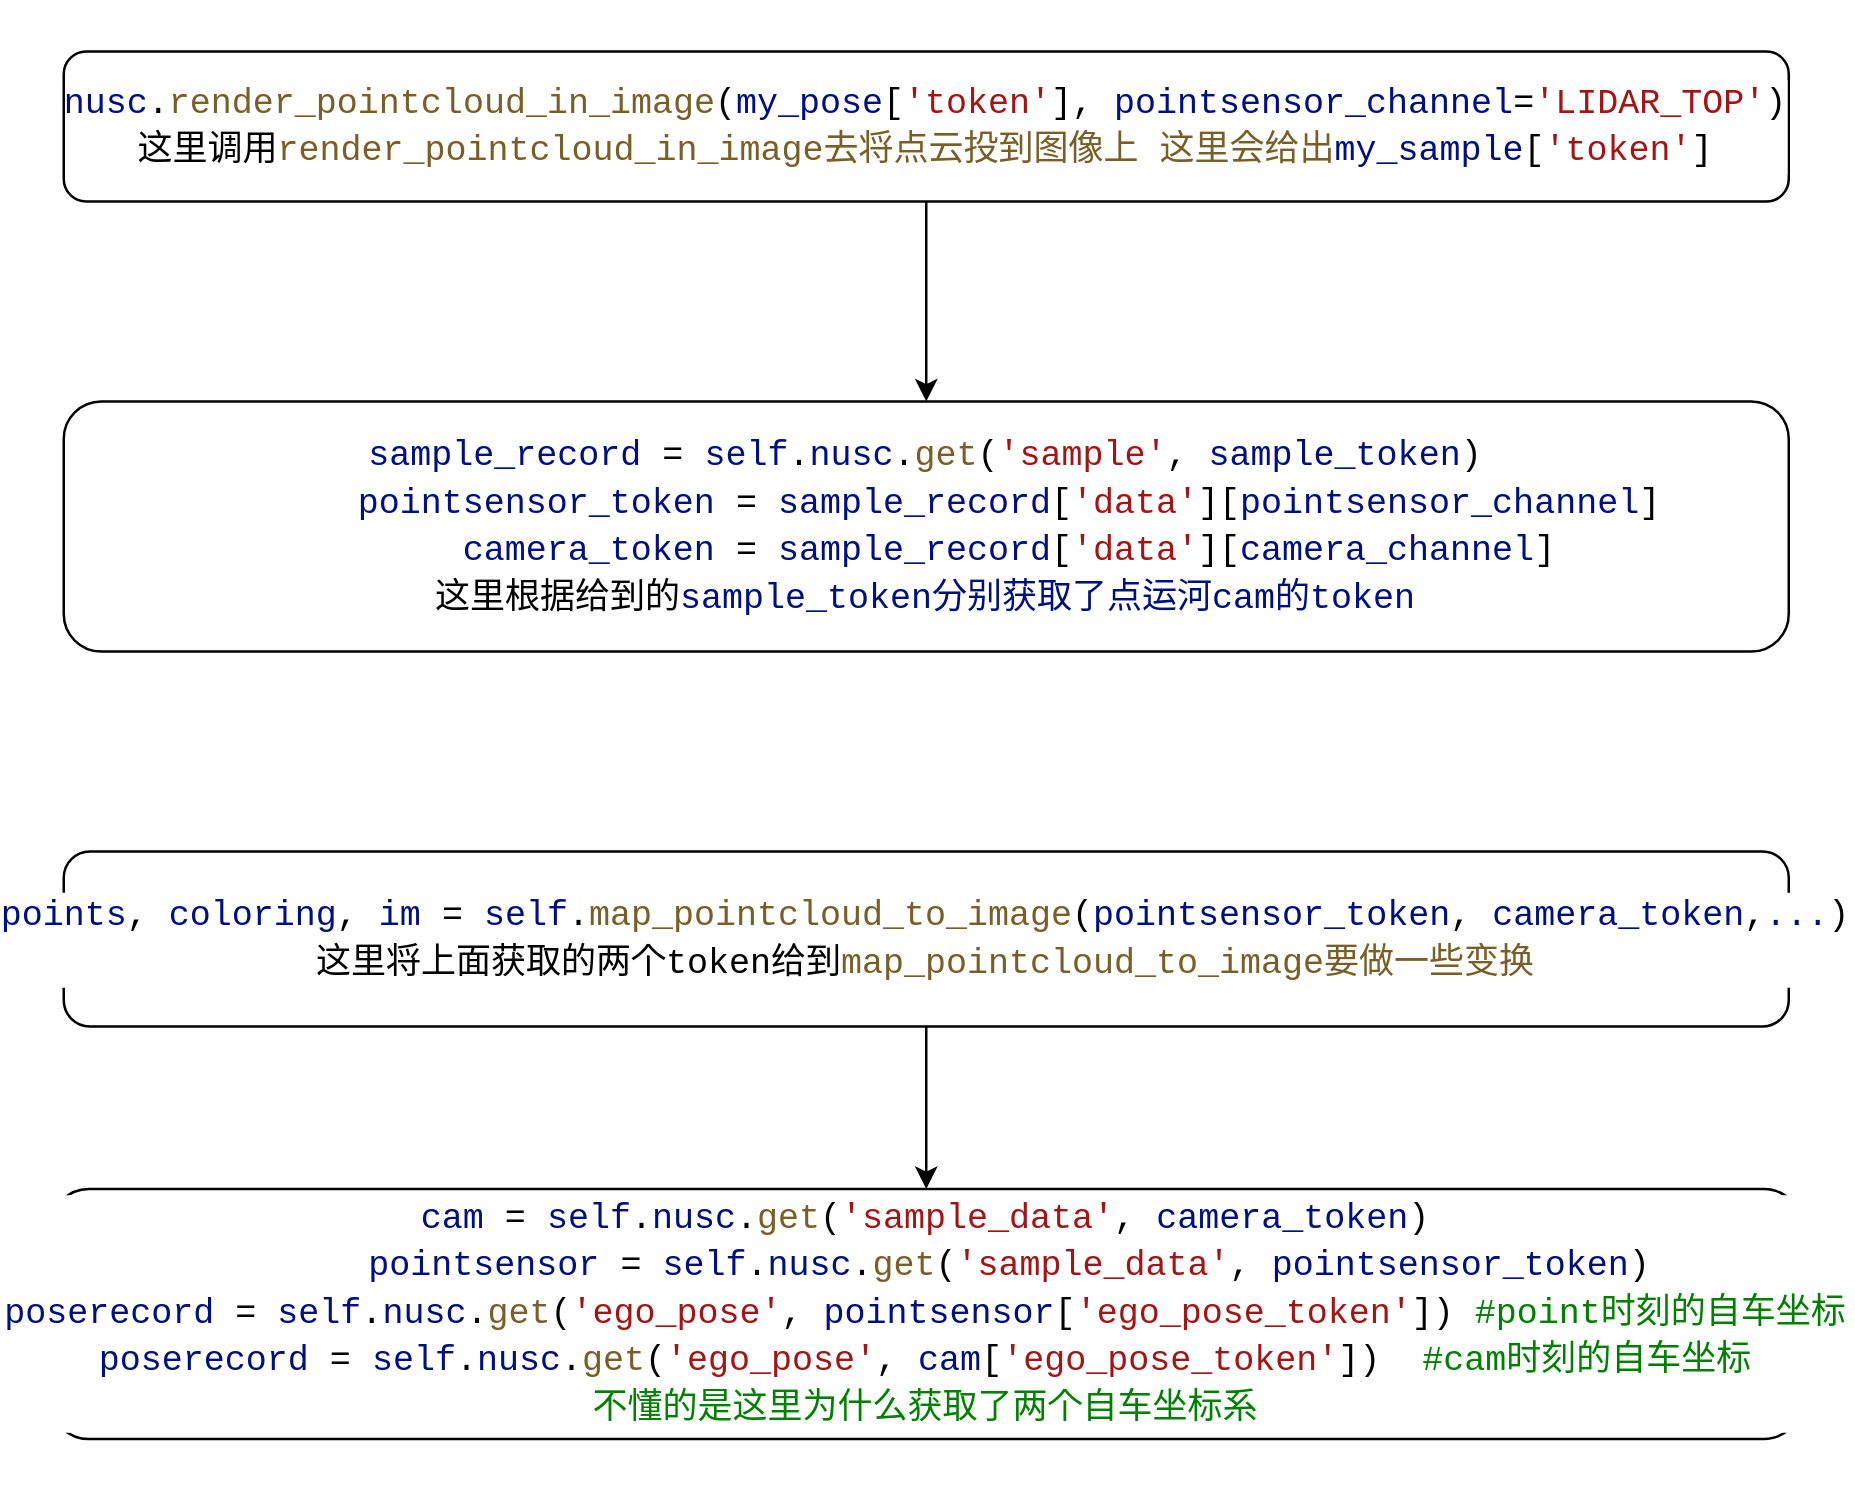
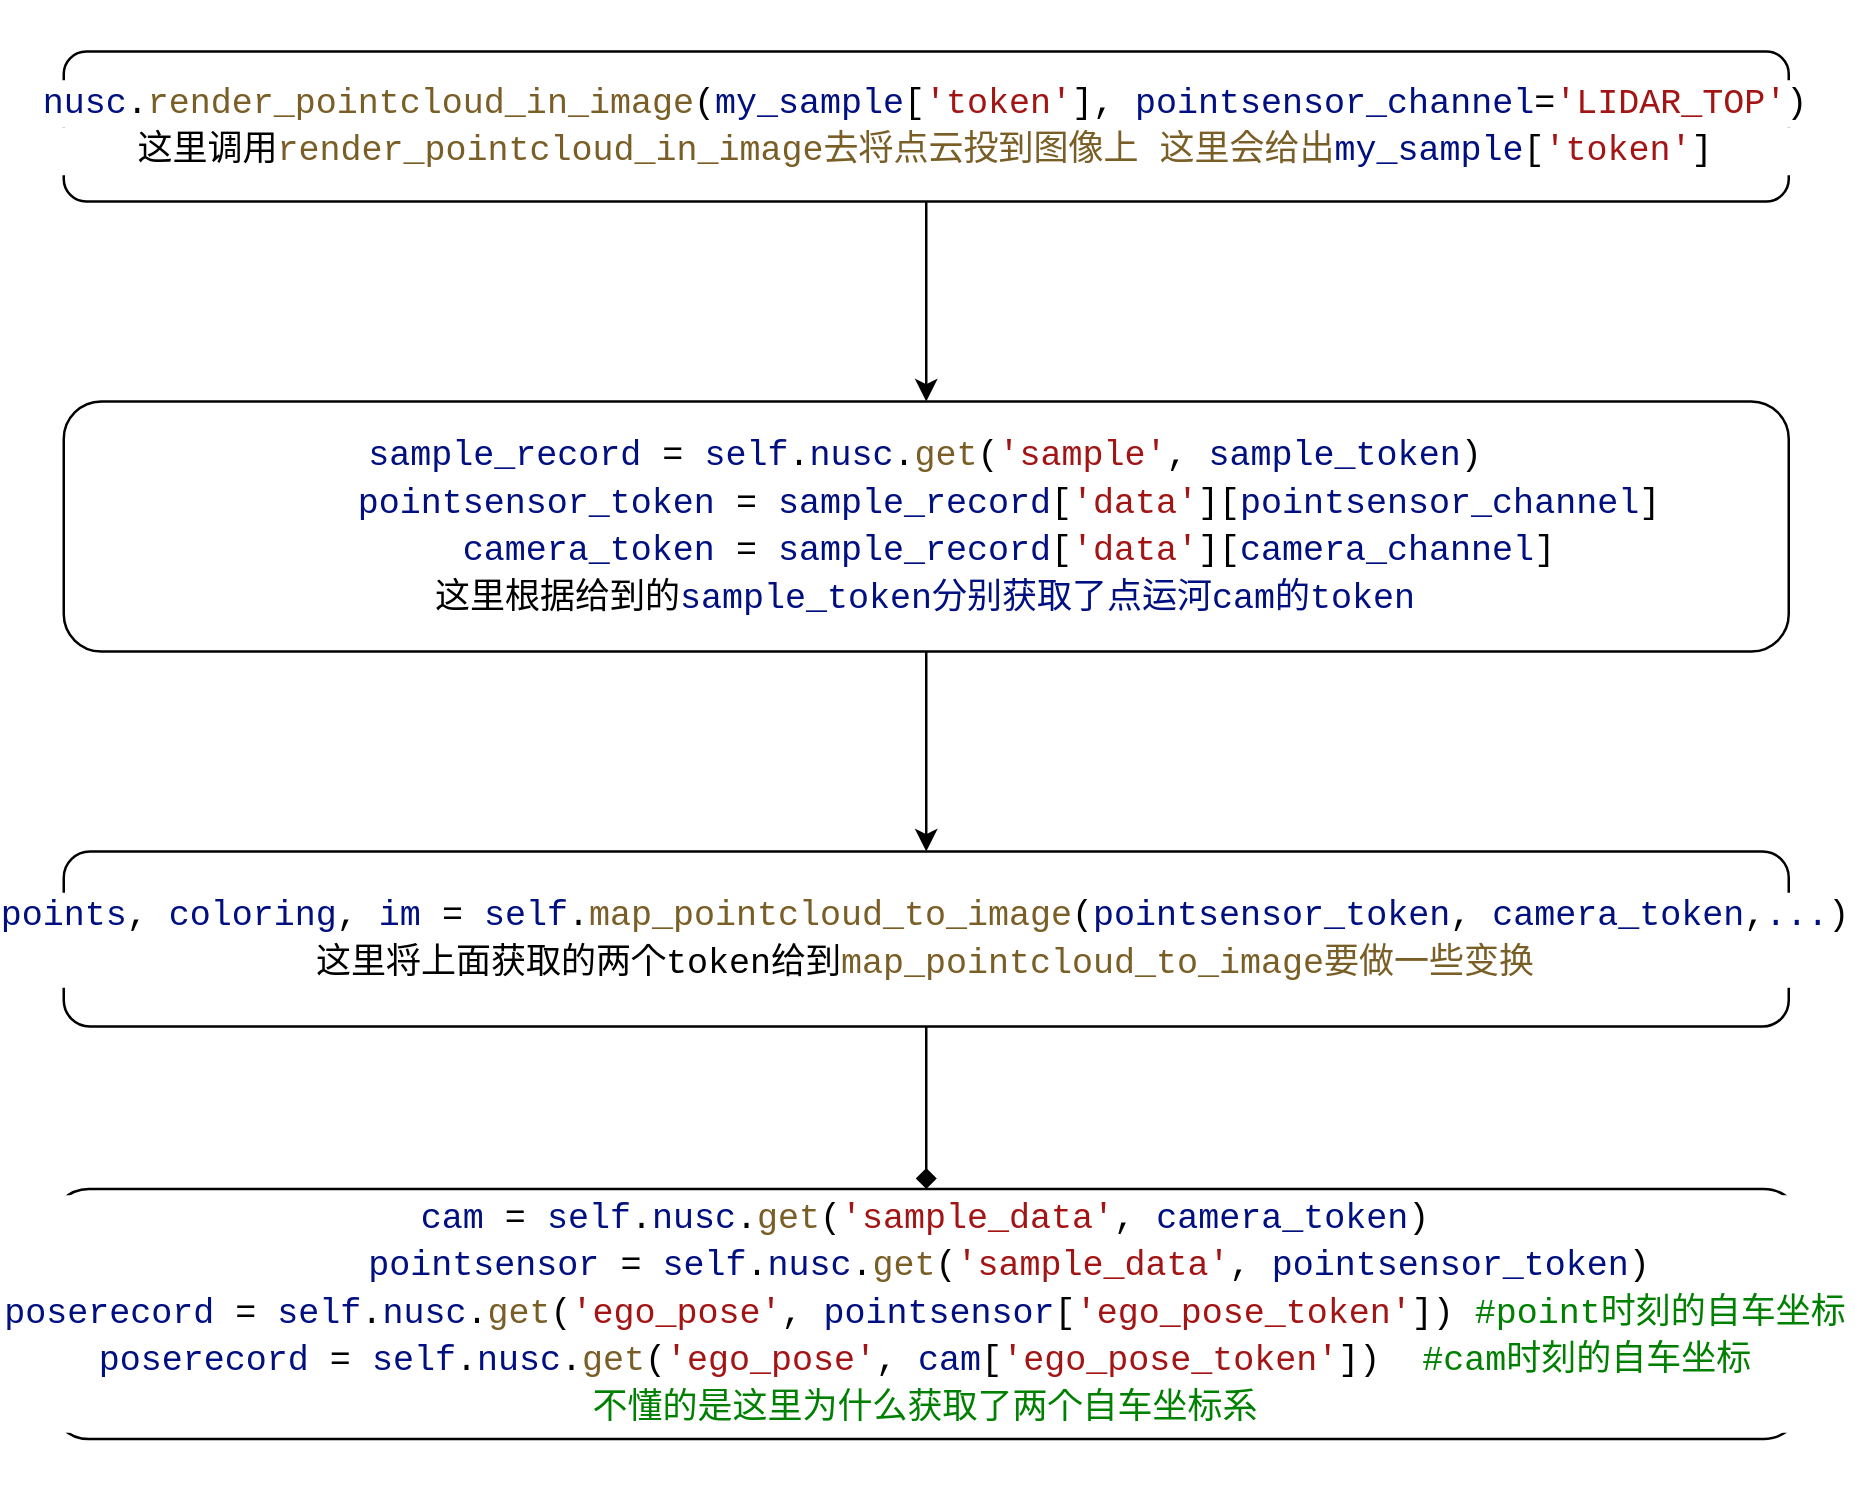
node "nusc.render_pointcloud_in_image(my_pose['token'], pointsensor_channel='LIDAR_TOP') 这里调用render_pointcloud_in_image去将点云投到图像上 这里会给出my_sample['token']": label "nusc.render_pointcloud_in_image(my_pose['token'], pointsensor_channel='LIDAR_TOP') 这里调用render_pointcloud_in_image去将点云投到图像上 这里会给出my_sample['token']" -> "nusc.render_pointcloud_in_image(my_sample['token'], pointsensor_channel='LIDAR_TOP') 这里调用render_pointcloud_in_image去将点云投到图像上 这里会给出my_sample['token']"
edge "sample_record = self.nusc.get('sample', sample_token) pointsensor_token = sample_record['data'][pointsensor_channel] camera_token = sample_record['data'][camera_channel] 这里根据给到的sample_token分别获取了点运河cam的token" -> "points, coloring, im = self.map_pointcloud_to_image(pointsensor_token, camera_token,...) 这里将上面获取的两个token给到map_pointcloud_to_image要做一些变换": added
edge "points, coloring, im = self.map_pointcloud_to_image(pointsensor_token, camera_token,...) 这里将上面获取的两个token给到map_pointcloud_to_image要做一些变换" -> "cam = self.nusc.get('sample_data', camera_token) pointsensor = self.nusc.get('sample_data', pointsensor_token) poserecord = self.nusc.get('ego_pose', pointsensor['ego_pose_token']) #point时刻的自车坐标 poserecord = self.nusc.get('ego_pose', cam['ego_pose_token']) #cam时刻的自车坐标 不懂的是这里为什么获取了两个自车坐标系": arrowhead classic -> diamond
